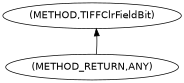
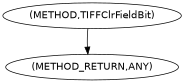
edge "(METHOD_RETURN,ANY)" -> "(METHOD,TIFFClrFieldBit)": reversed
